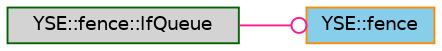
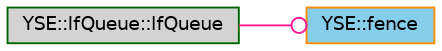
node "YSE::fence::lfQueue": label "YSE::fence::lfQueue" -> "YSE::lfQueue::lfQueue"
